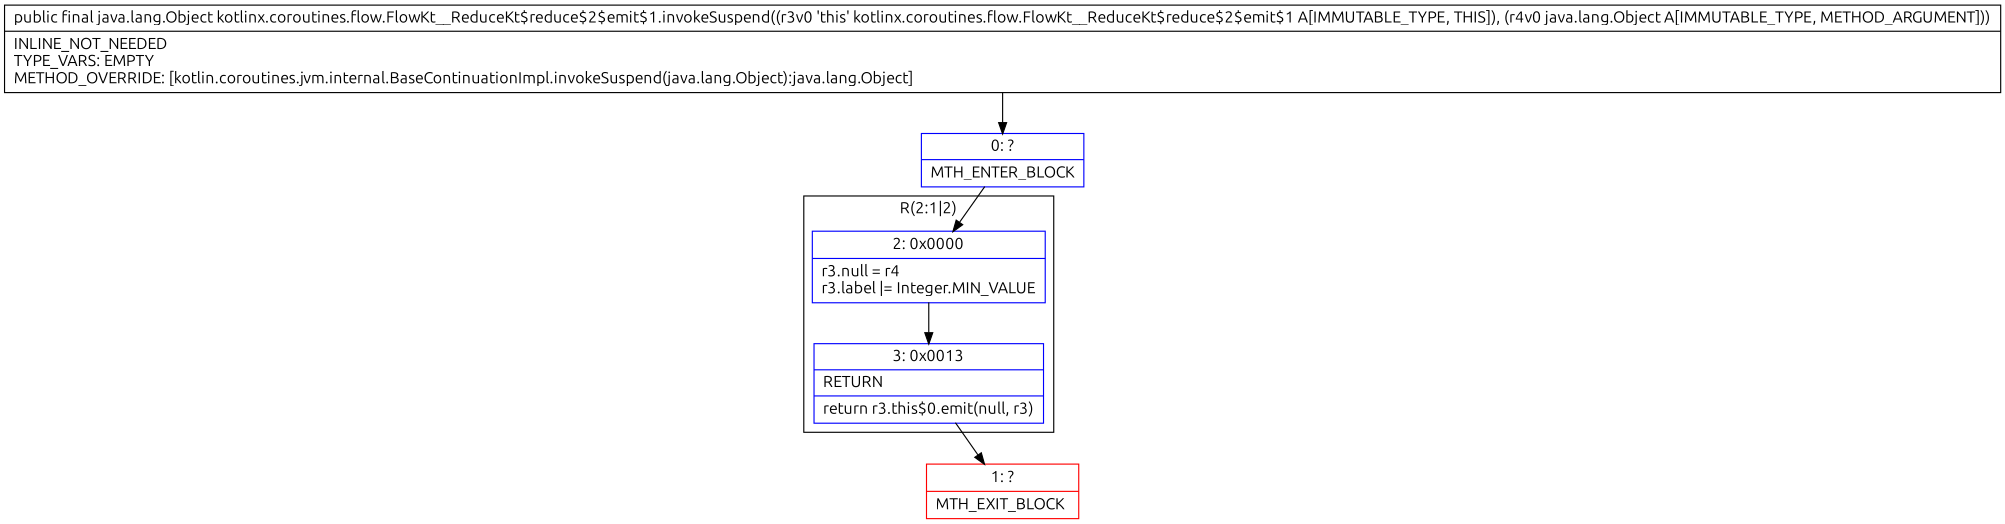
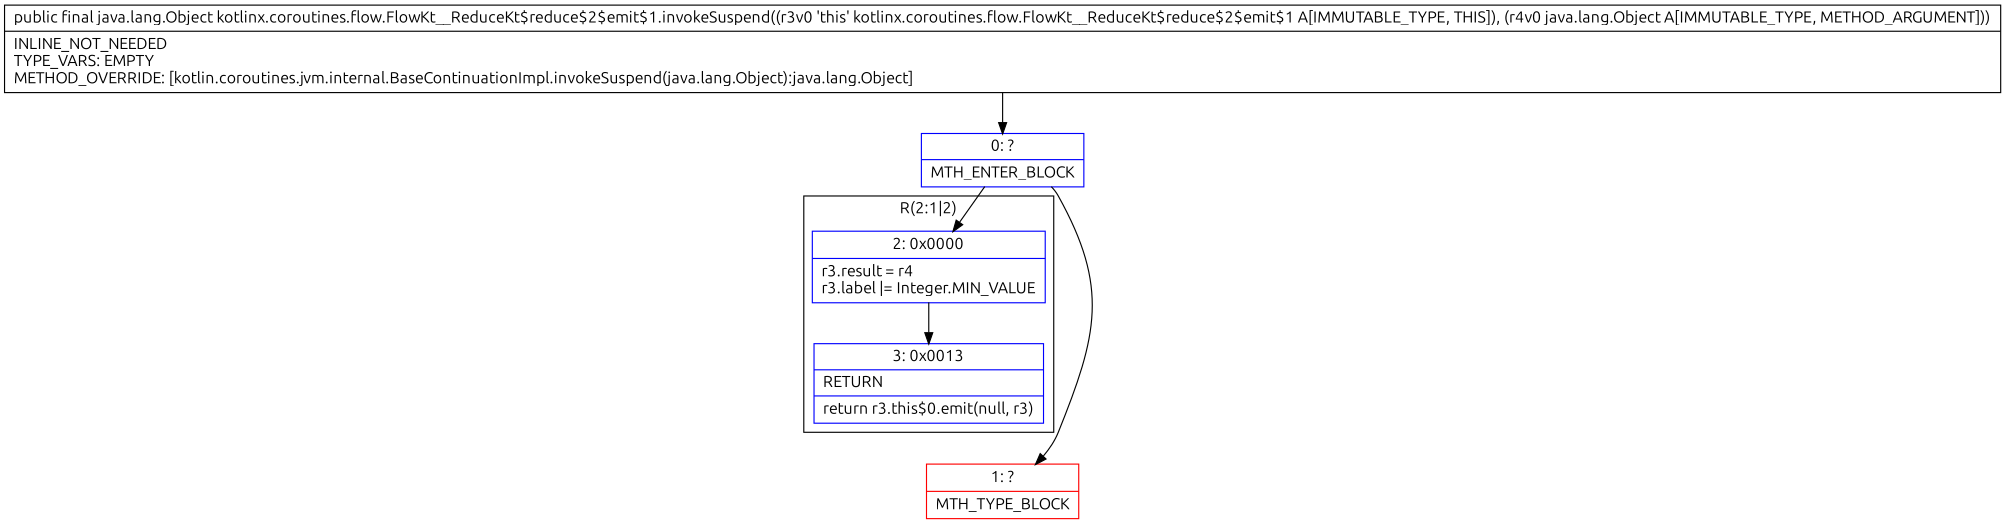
node "2: 0x0000": text "r3.null = r4" -> "r3.result = r4"
edge "3: 0x0013" -> "1: ?": now "0: ?" -> "1: ?"
node "1: ?": text "MTH_EXIT_BLOCK" -> "MTH_TYPE_BLOCK"
